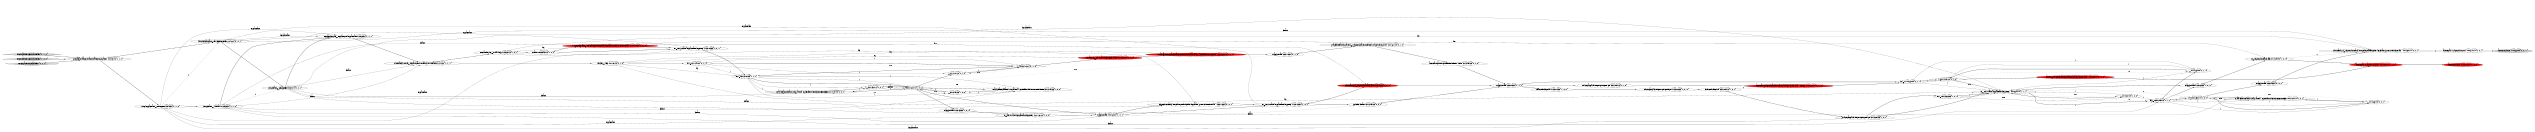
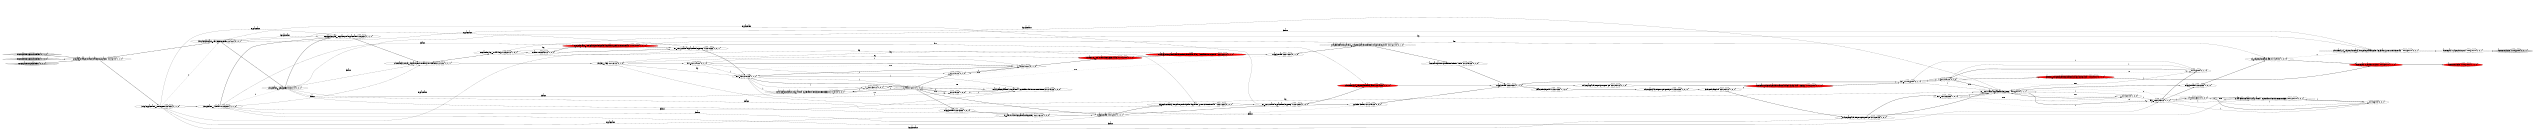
node "rm.applyUnsafe()@@@29@@@['0', '0', '1']": removed
edge "i < 5@@@24@@@['0', '1', '0']" -> "int i = 0@@@24@@@['1', '1', '1']": added, label "true"
edge "i < 10@@@12@@@['1', '1', '1']" -> "i++@@@13@@@['0', '0', '1']": label "cfName" -> "true"
edge "i < 10@@@25@@@['0', '0', '1']" -> "i++@@@26@@@['0', '0', '1']": removed, label "true"
